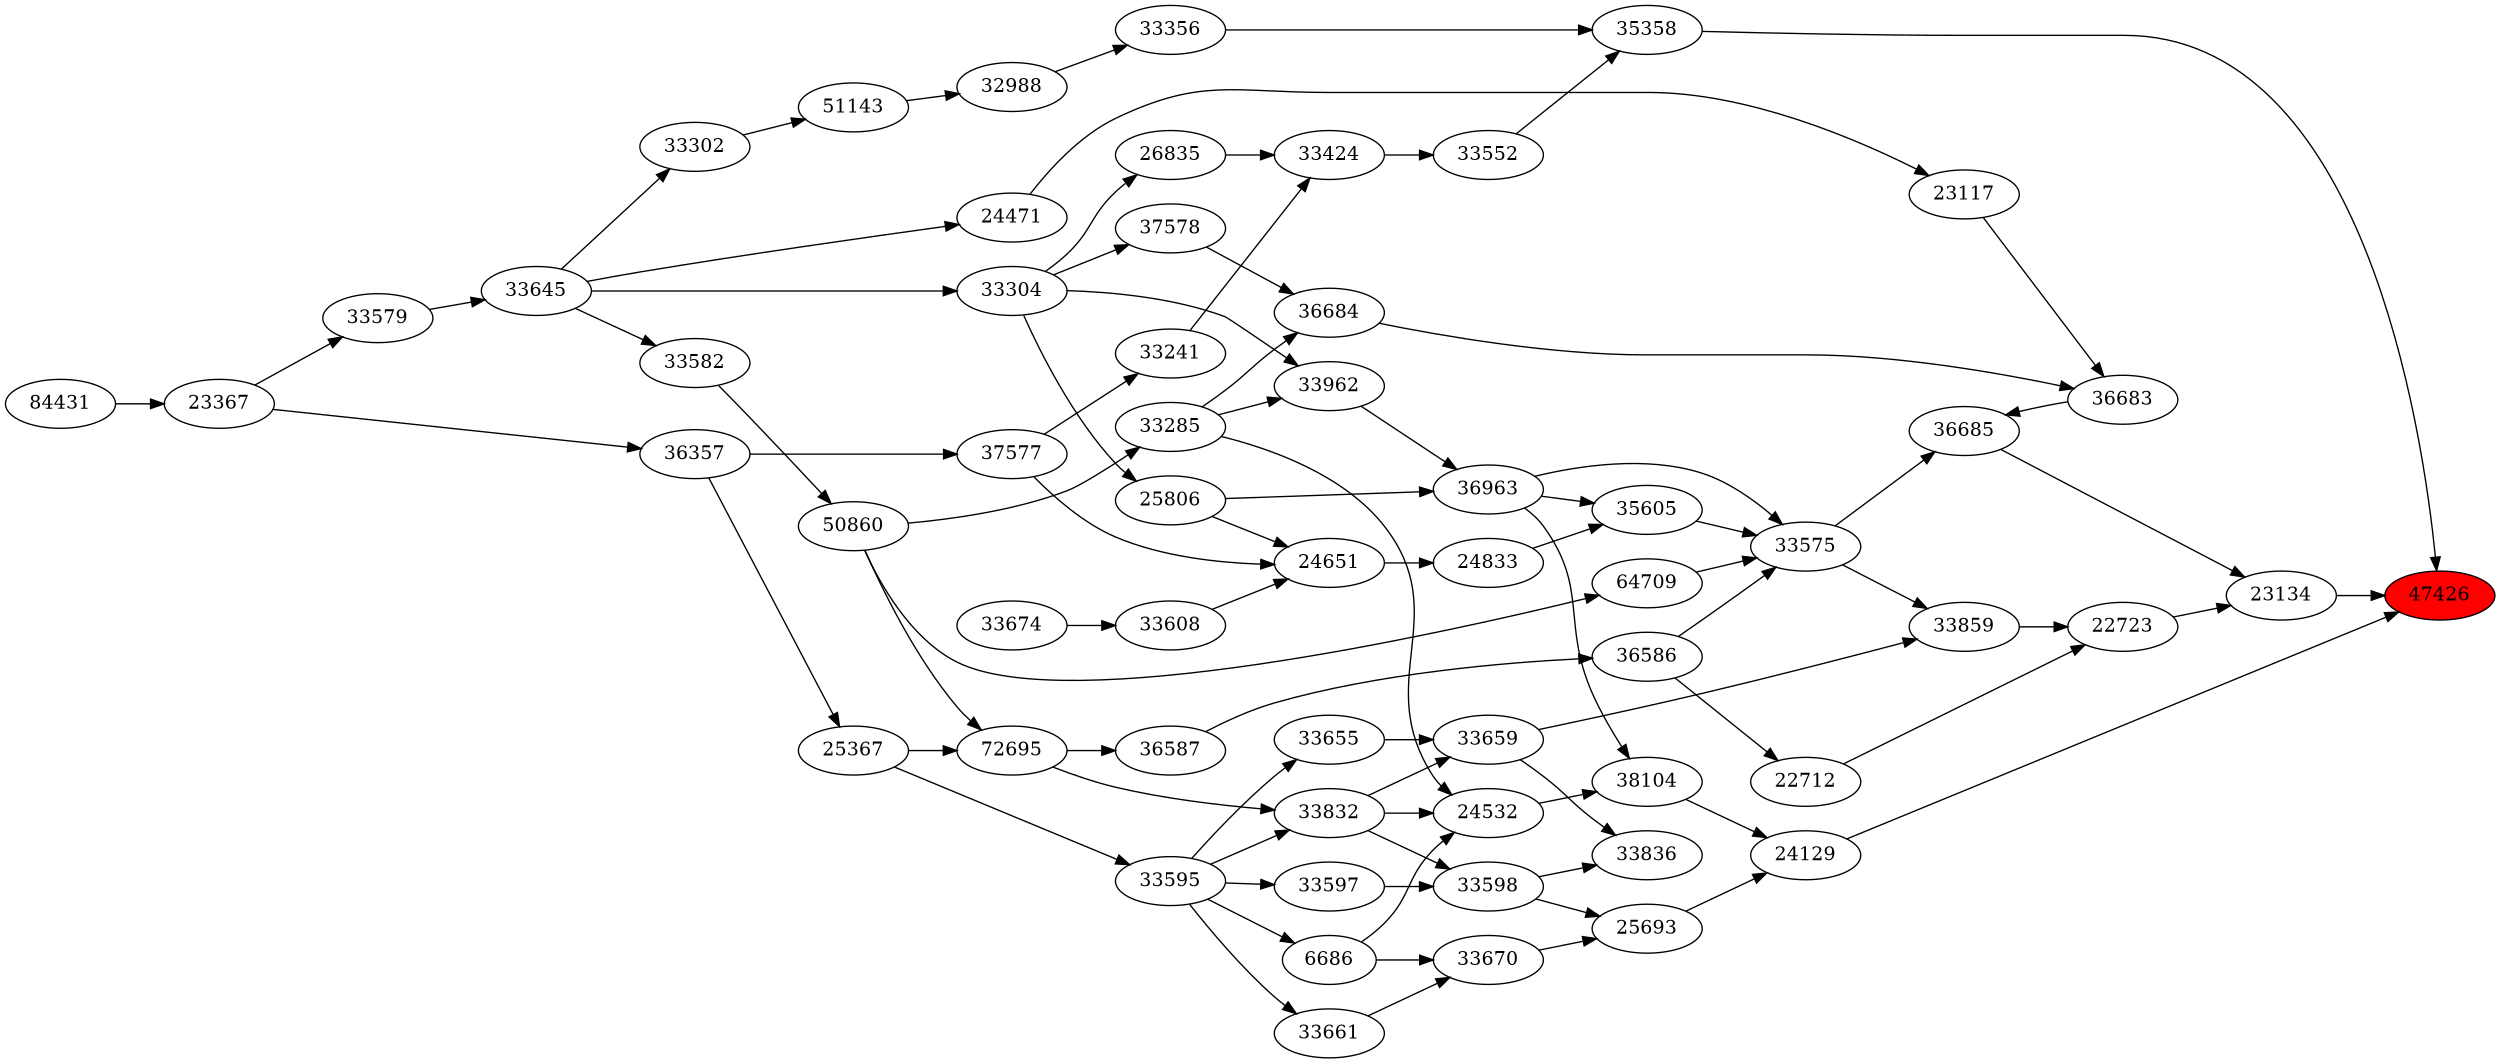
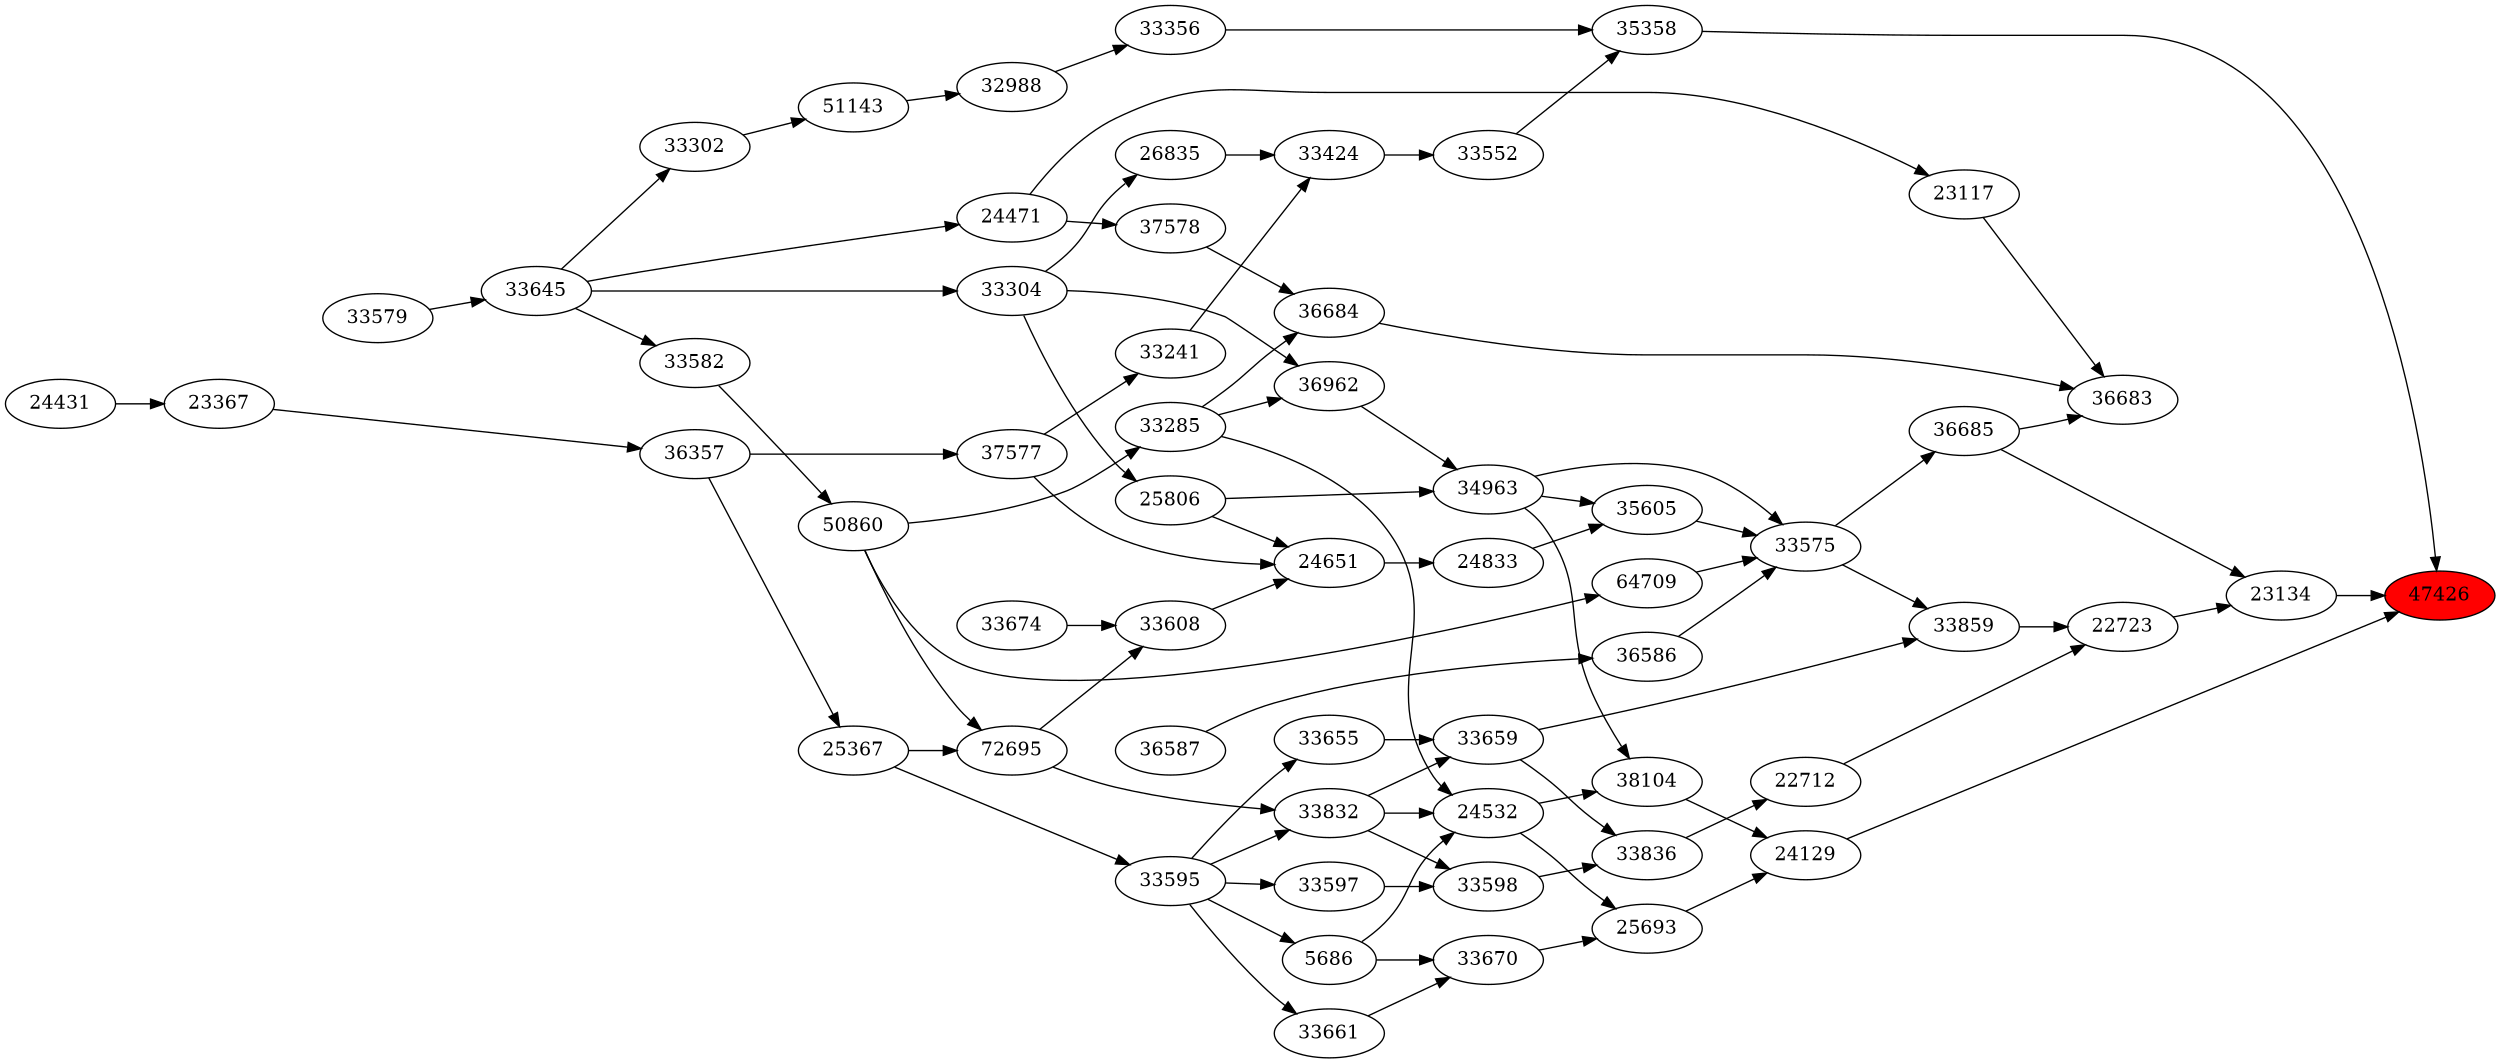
edge "33304" -> "37578": now "24471" -> "37578"
edge "23367" -> "33579": removed
node "33962": label "33962" -> "36962"
node "84431": label "84431" -> "24431"
edge "36683" -> "36685": reversed
node "36963": label "36963" -> "34963"
edge "36586" -> "22712": now "33836" -> "22712"
edge "72695" -> "36587": now "72695" -> "33608"
edge "33598" -> "25693": now "24532" -> "25693"
node "6686": label "6686" -> "5686"
